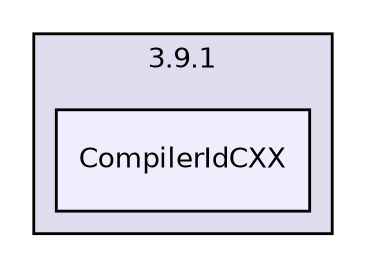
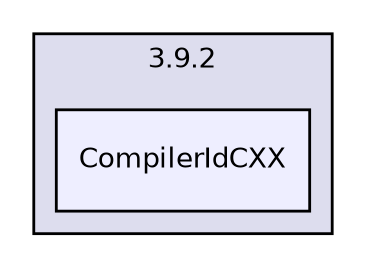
cluster "3.9.1": label "3.9.1" -> "3.9.2"
